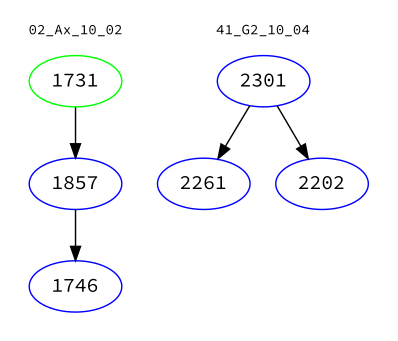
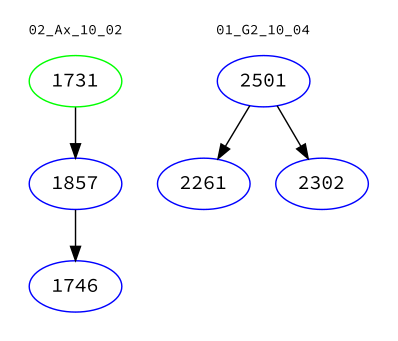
cluster "41_G2_10_04": label "41_G2_10_04" -> "01_G2_10_04"
node "2301": label "2301" -> "2501"
node "2202": label "2202" -> "2302"
